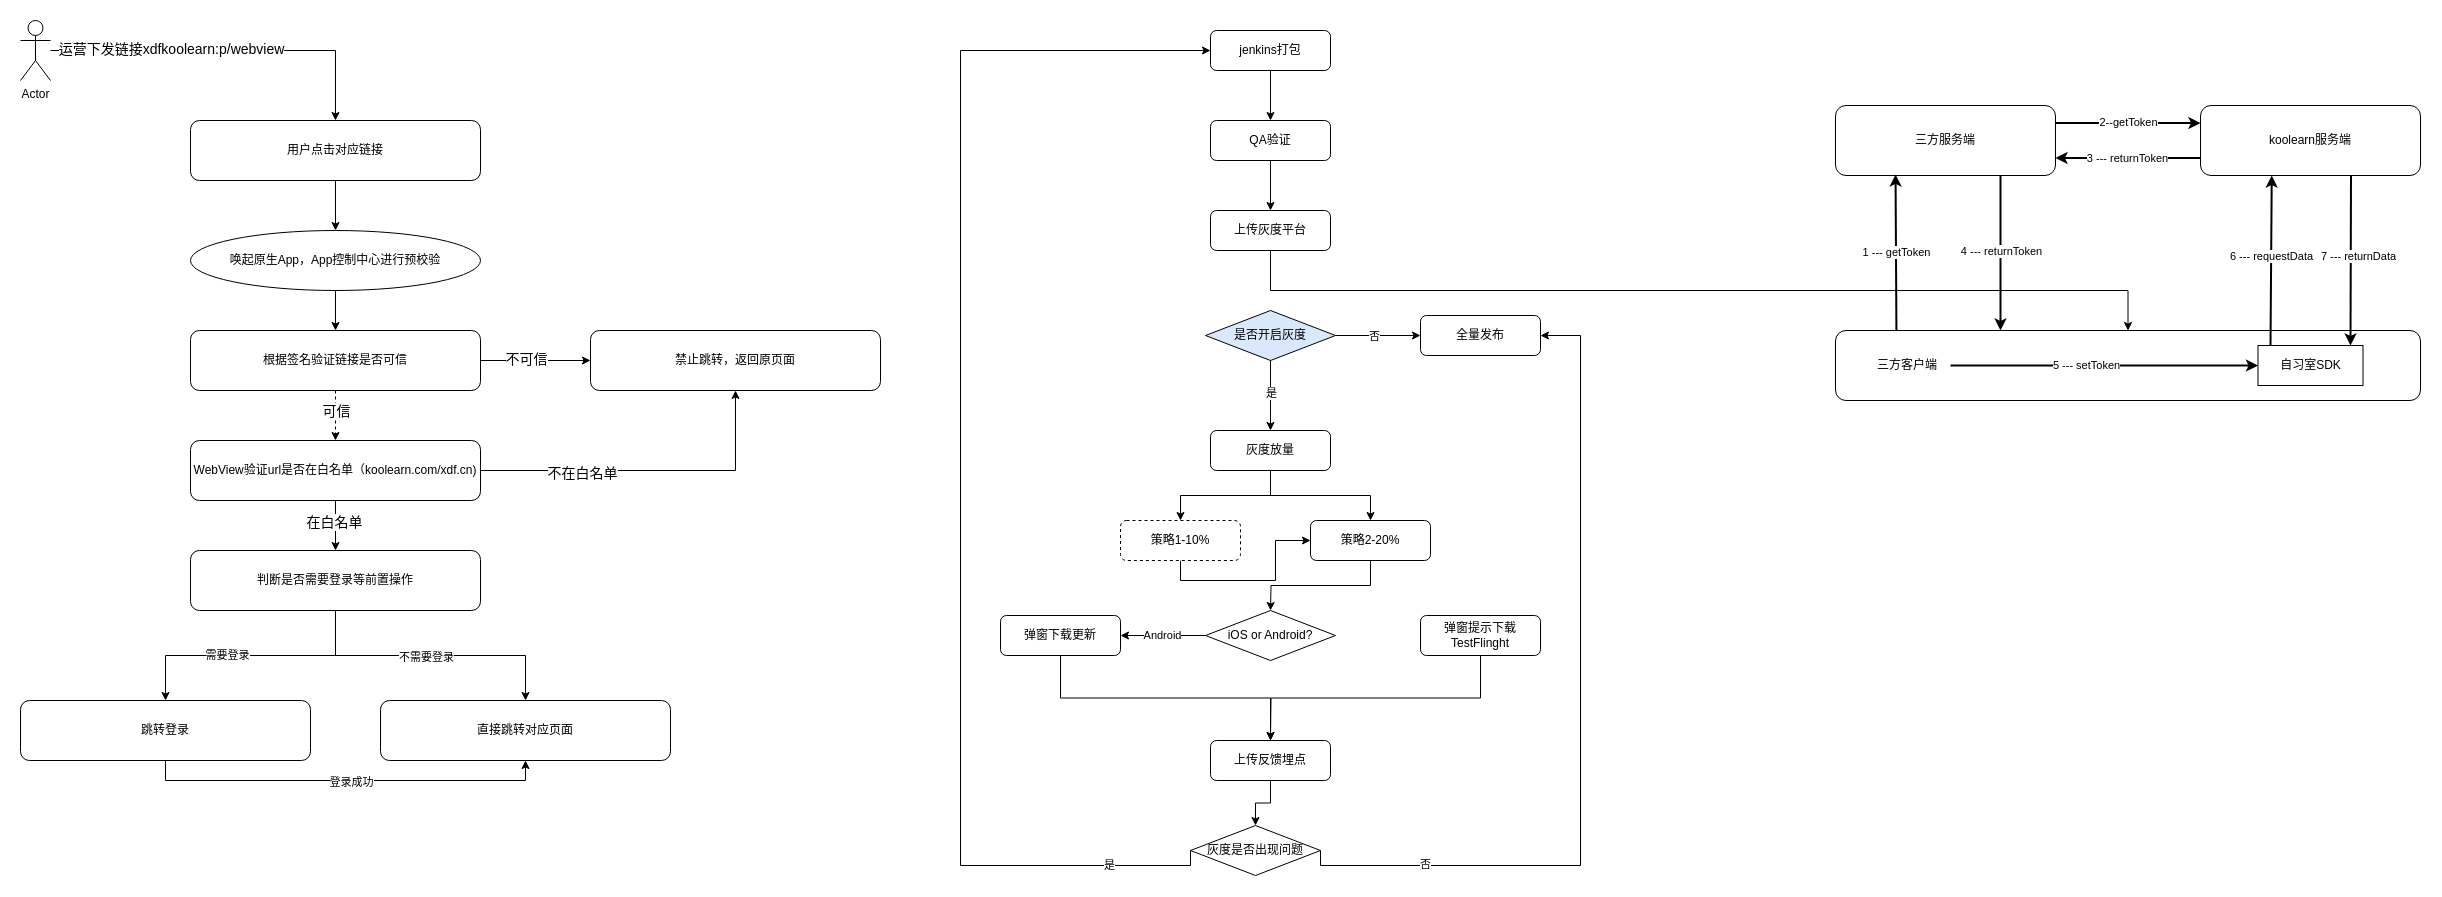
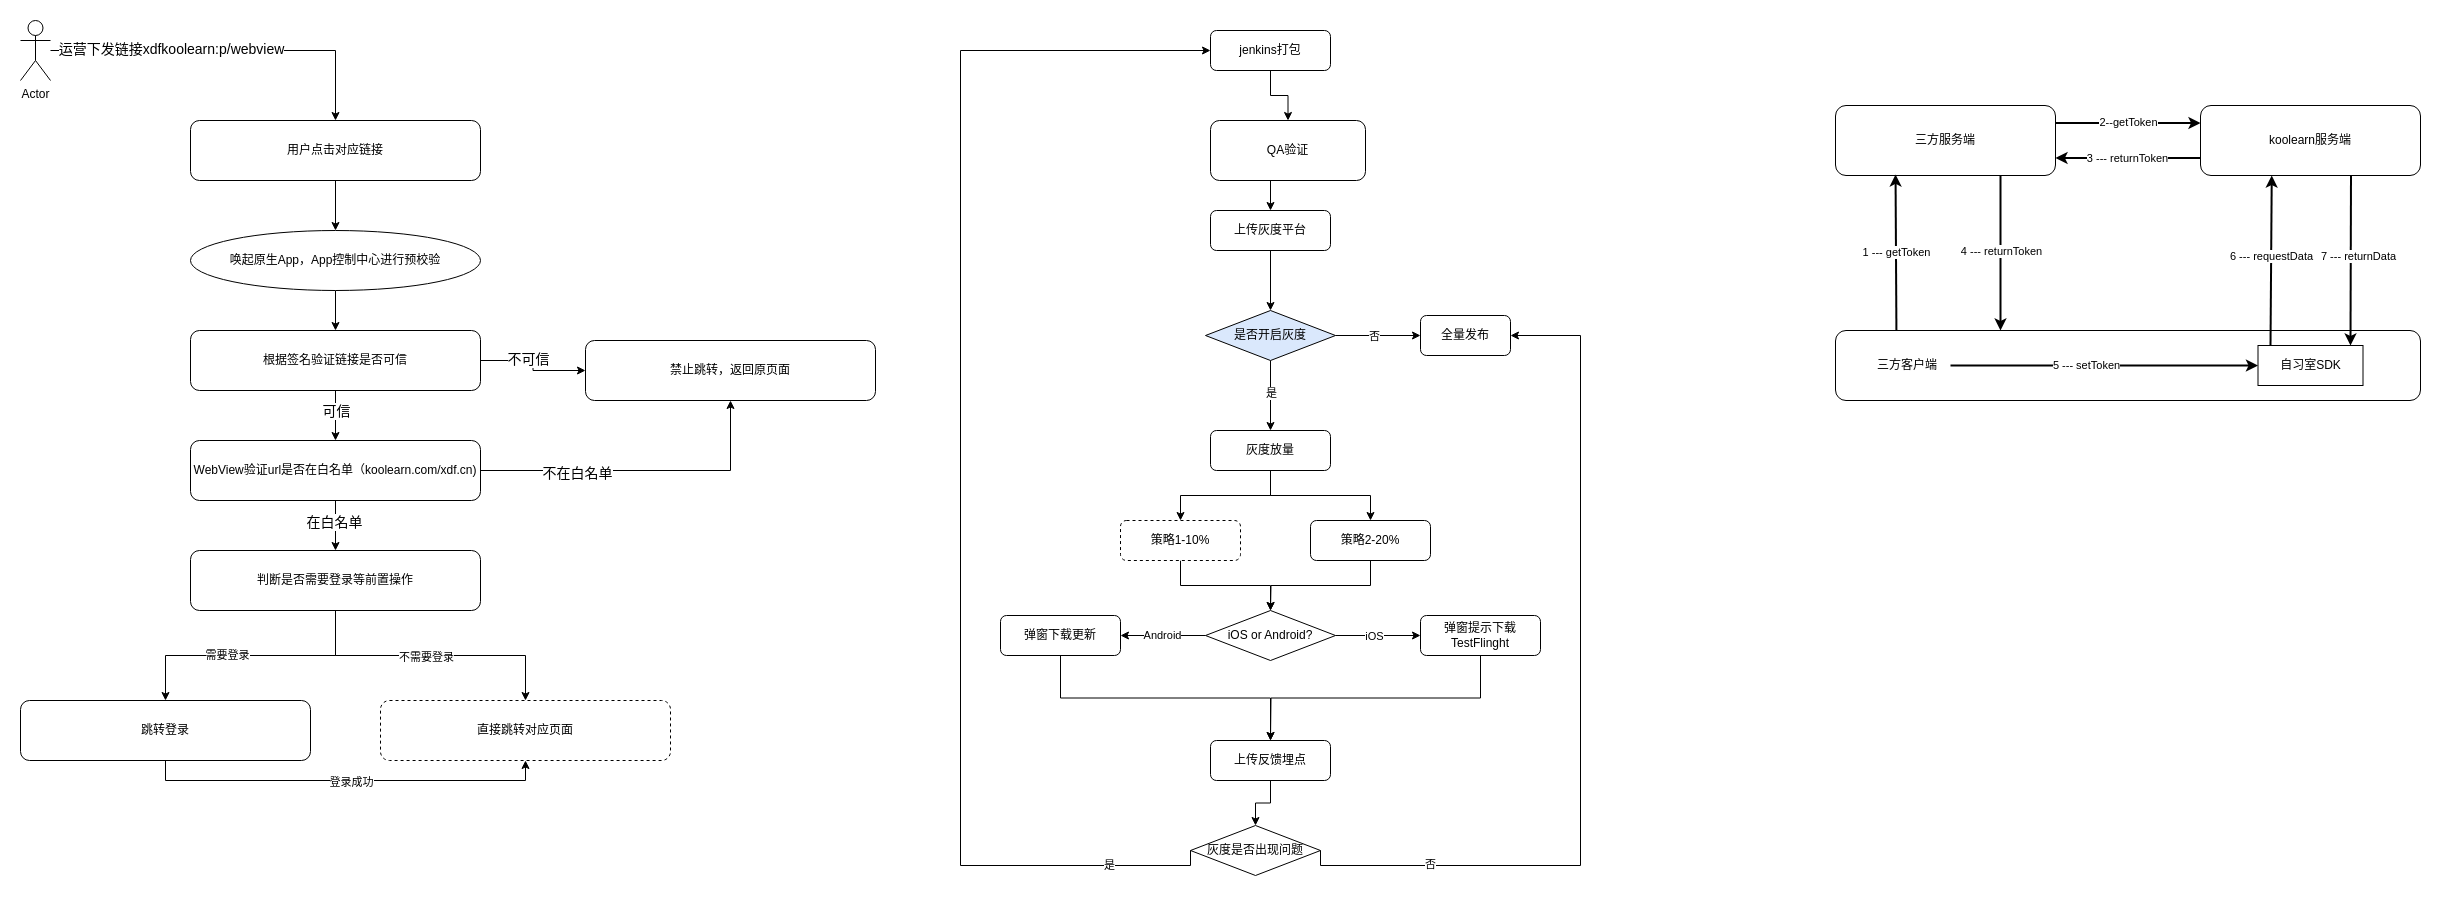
node "QA验证": size 120x40 -> 155x60
edge "上传灰度平台" -> "三方客户端": now "上传灰度平台" -> "是否开启灰度"
node "全量发布": size 120x40 -> 90x40
node "禁止跳转，返回原页面": moved (736, 361) -> (731, 371)
edge "根据签名验证链接是否可信" -> "WebView验证url是否在白名单（koolearn.com/xdf.cn)": style dashed -> solid
edge "策略1-10%" -> "策略2-20%": now "策略1-10%" -> "iOS or Android?"
edge "iOS or Android?" -> "弹窗提示下载TestFlinght": added, label "iOS"
node "直接跳转对应页面": style solid -> dashed
